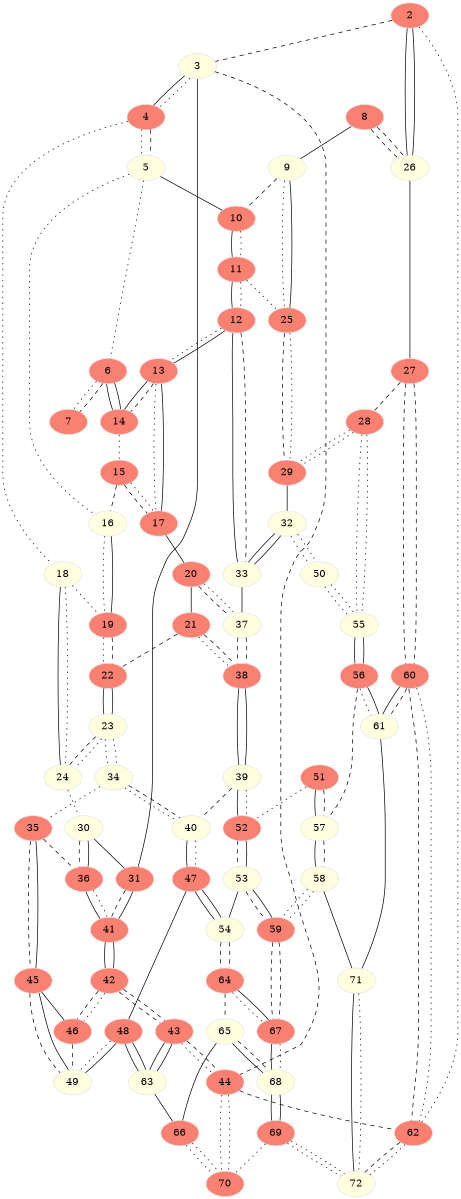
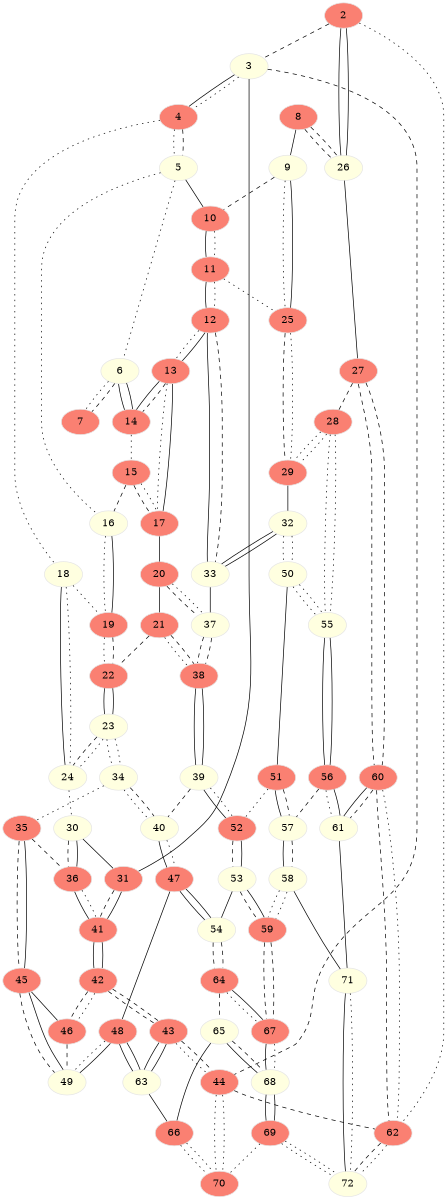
node "6": fillcolor salmon -> lightyellow
edge "50" -- "51": added
